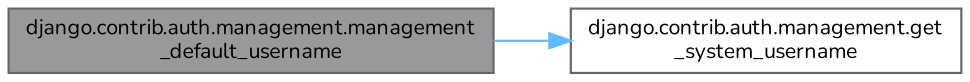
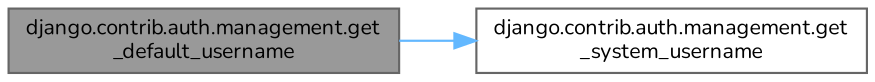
node "django.contrib.auth.management.management _default_username": label "django.contrib.auth.management.management _default_username" -> "django.contrib.auth.management.get _default_username"
